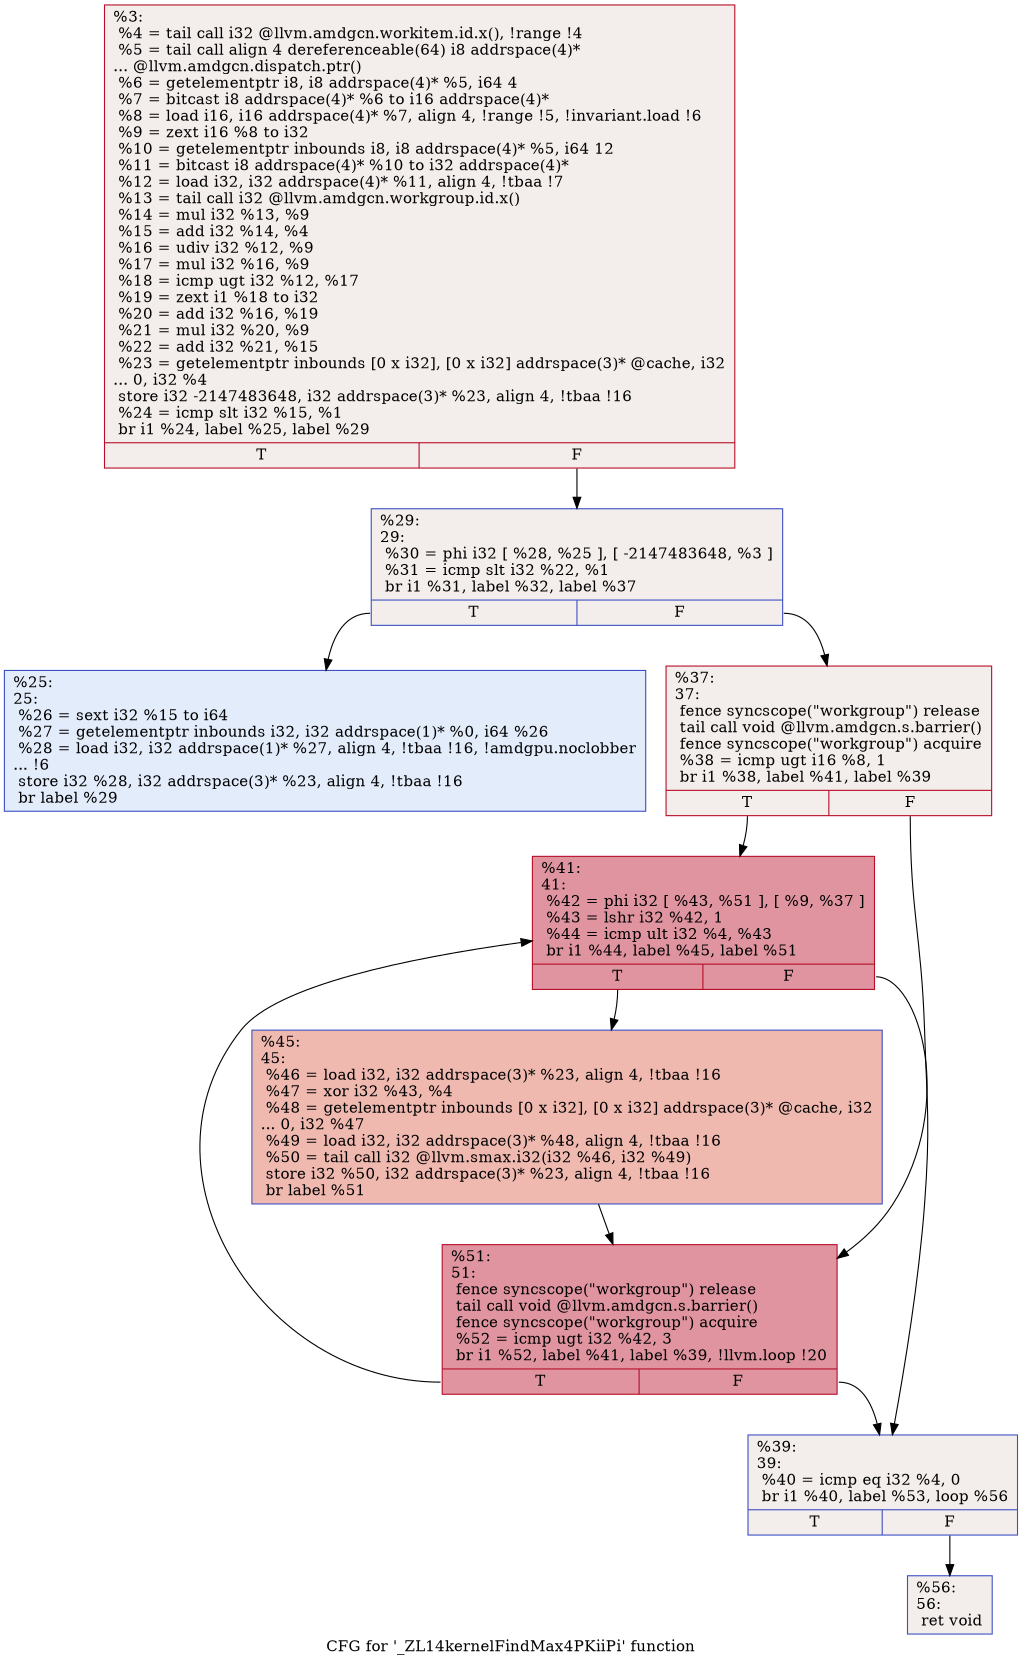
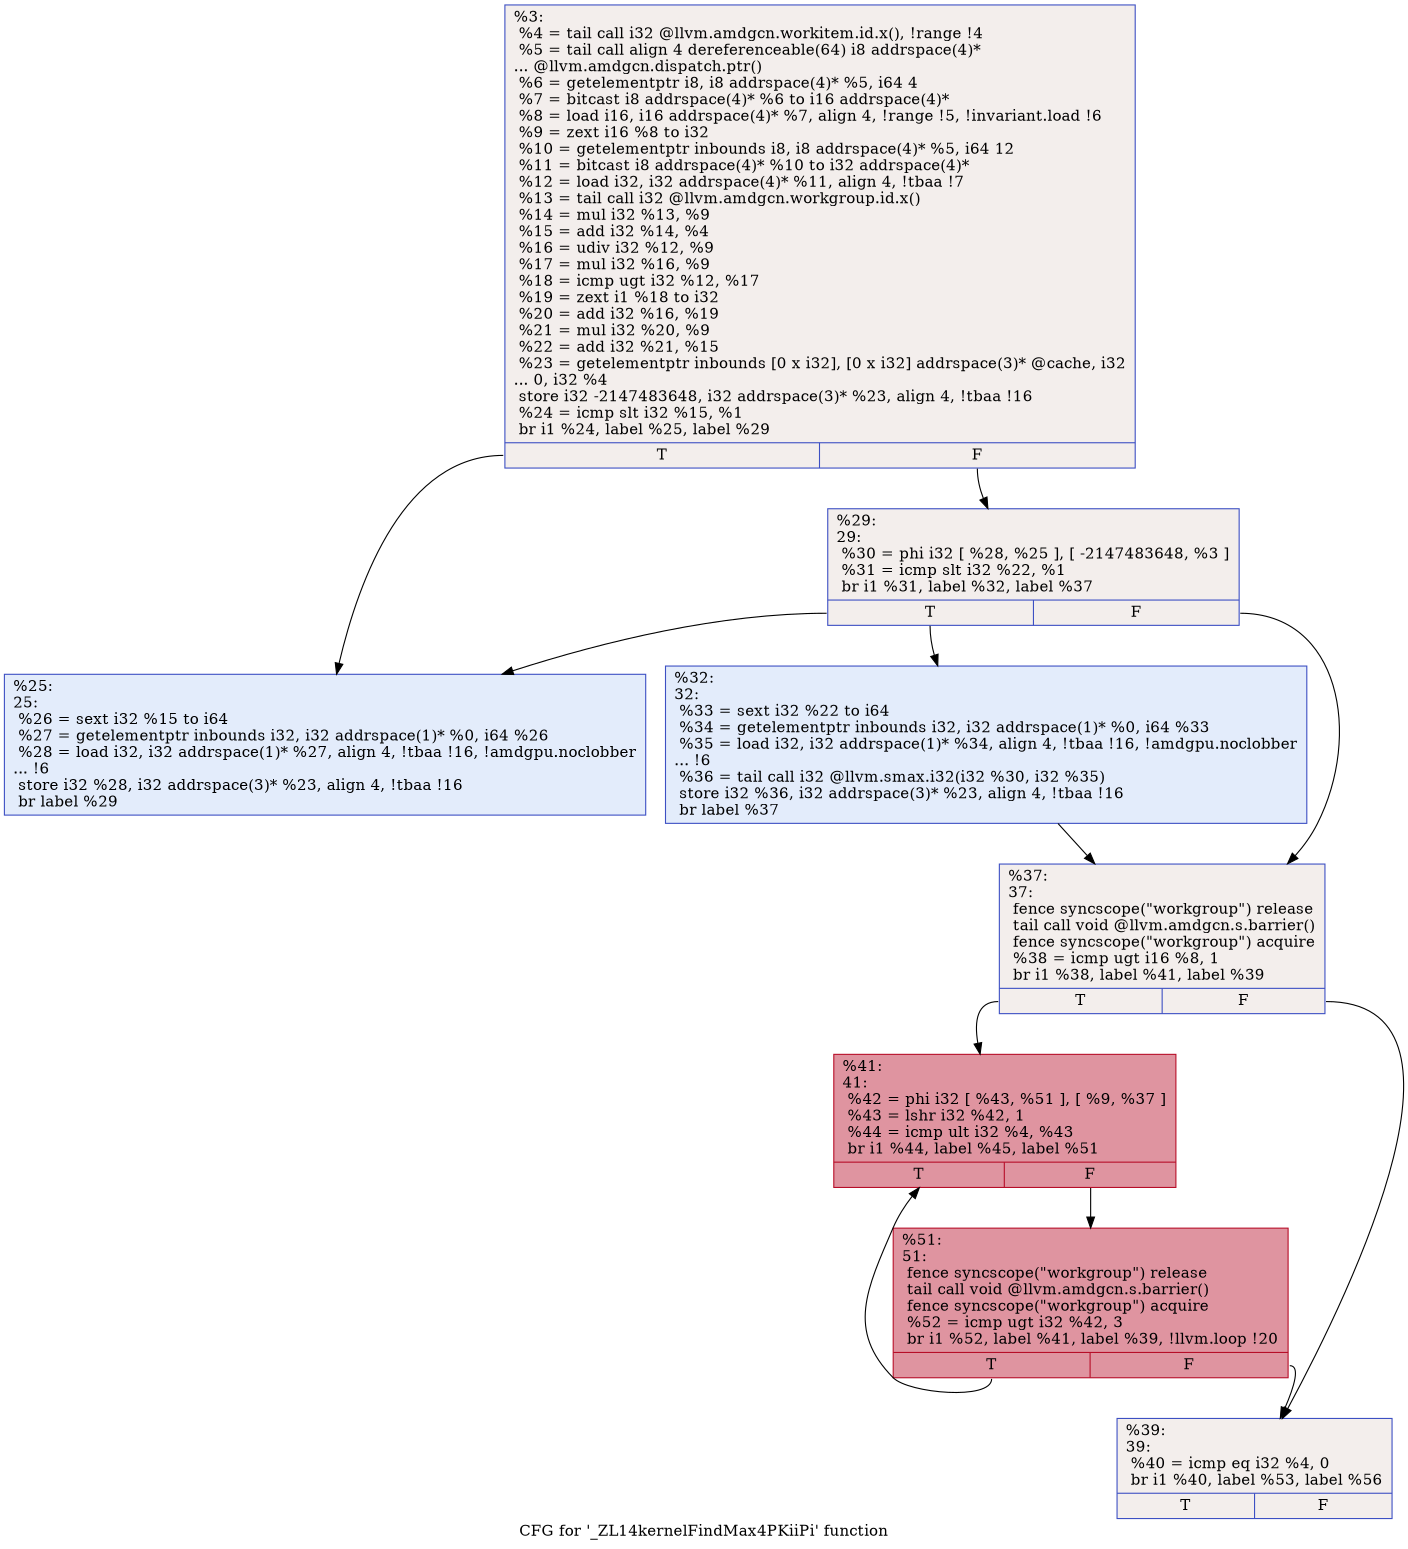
node "%3:": color #b70d28ff -> #3d50c3ff
edge "%3:" -> "%25:": added
node "%37:": color #b70d28ff -> #3d50c3ff
node "%32:": added
node "%45:": removed
node "%39:": text "br i1 %40, label %53, loop %56" -> "br i1 %40, label %53, label %56"
node "%56:": removed
